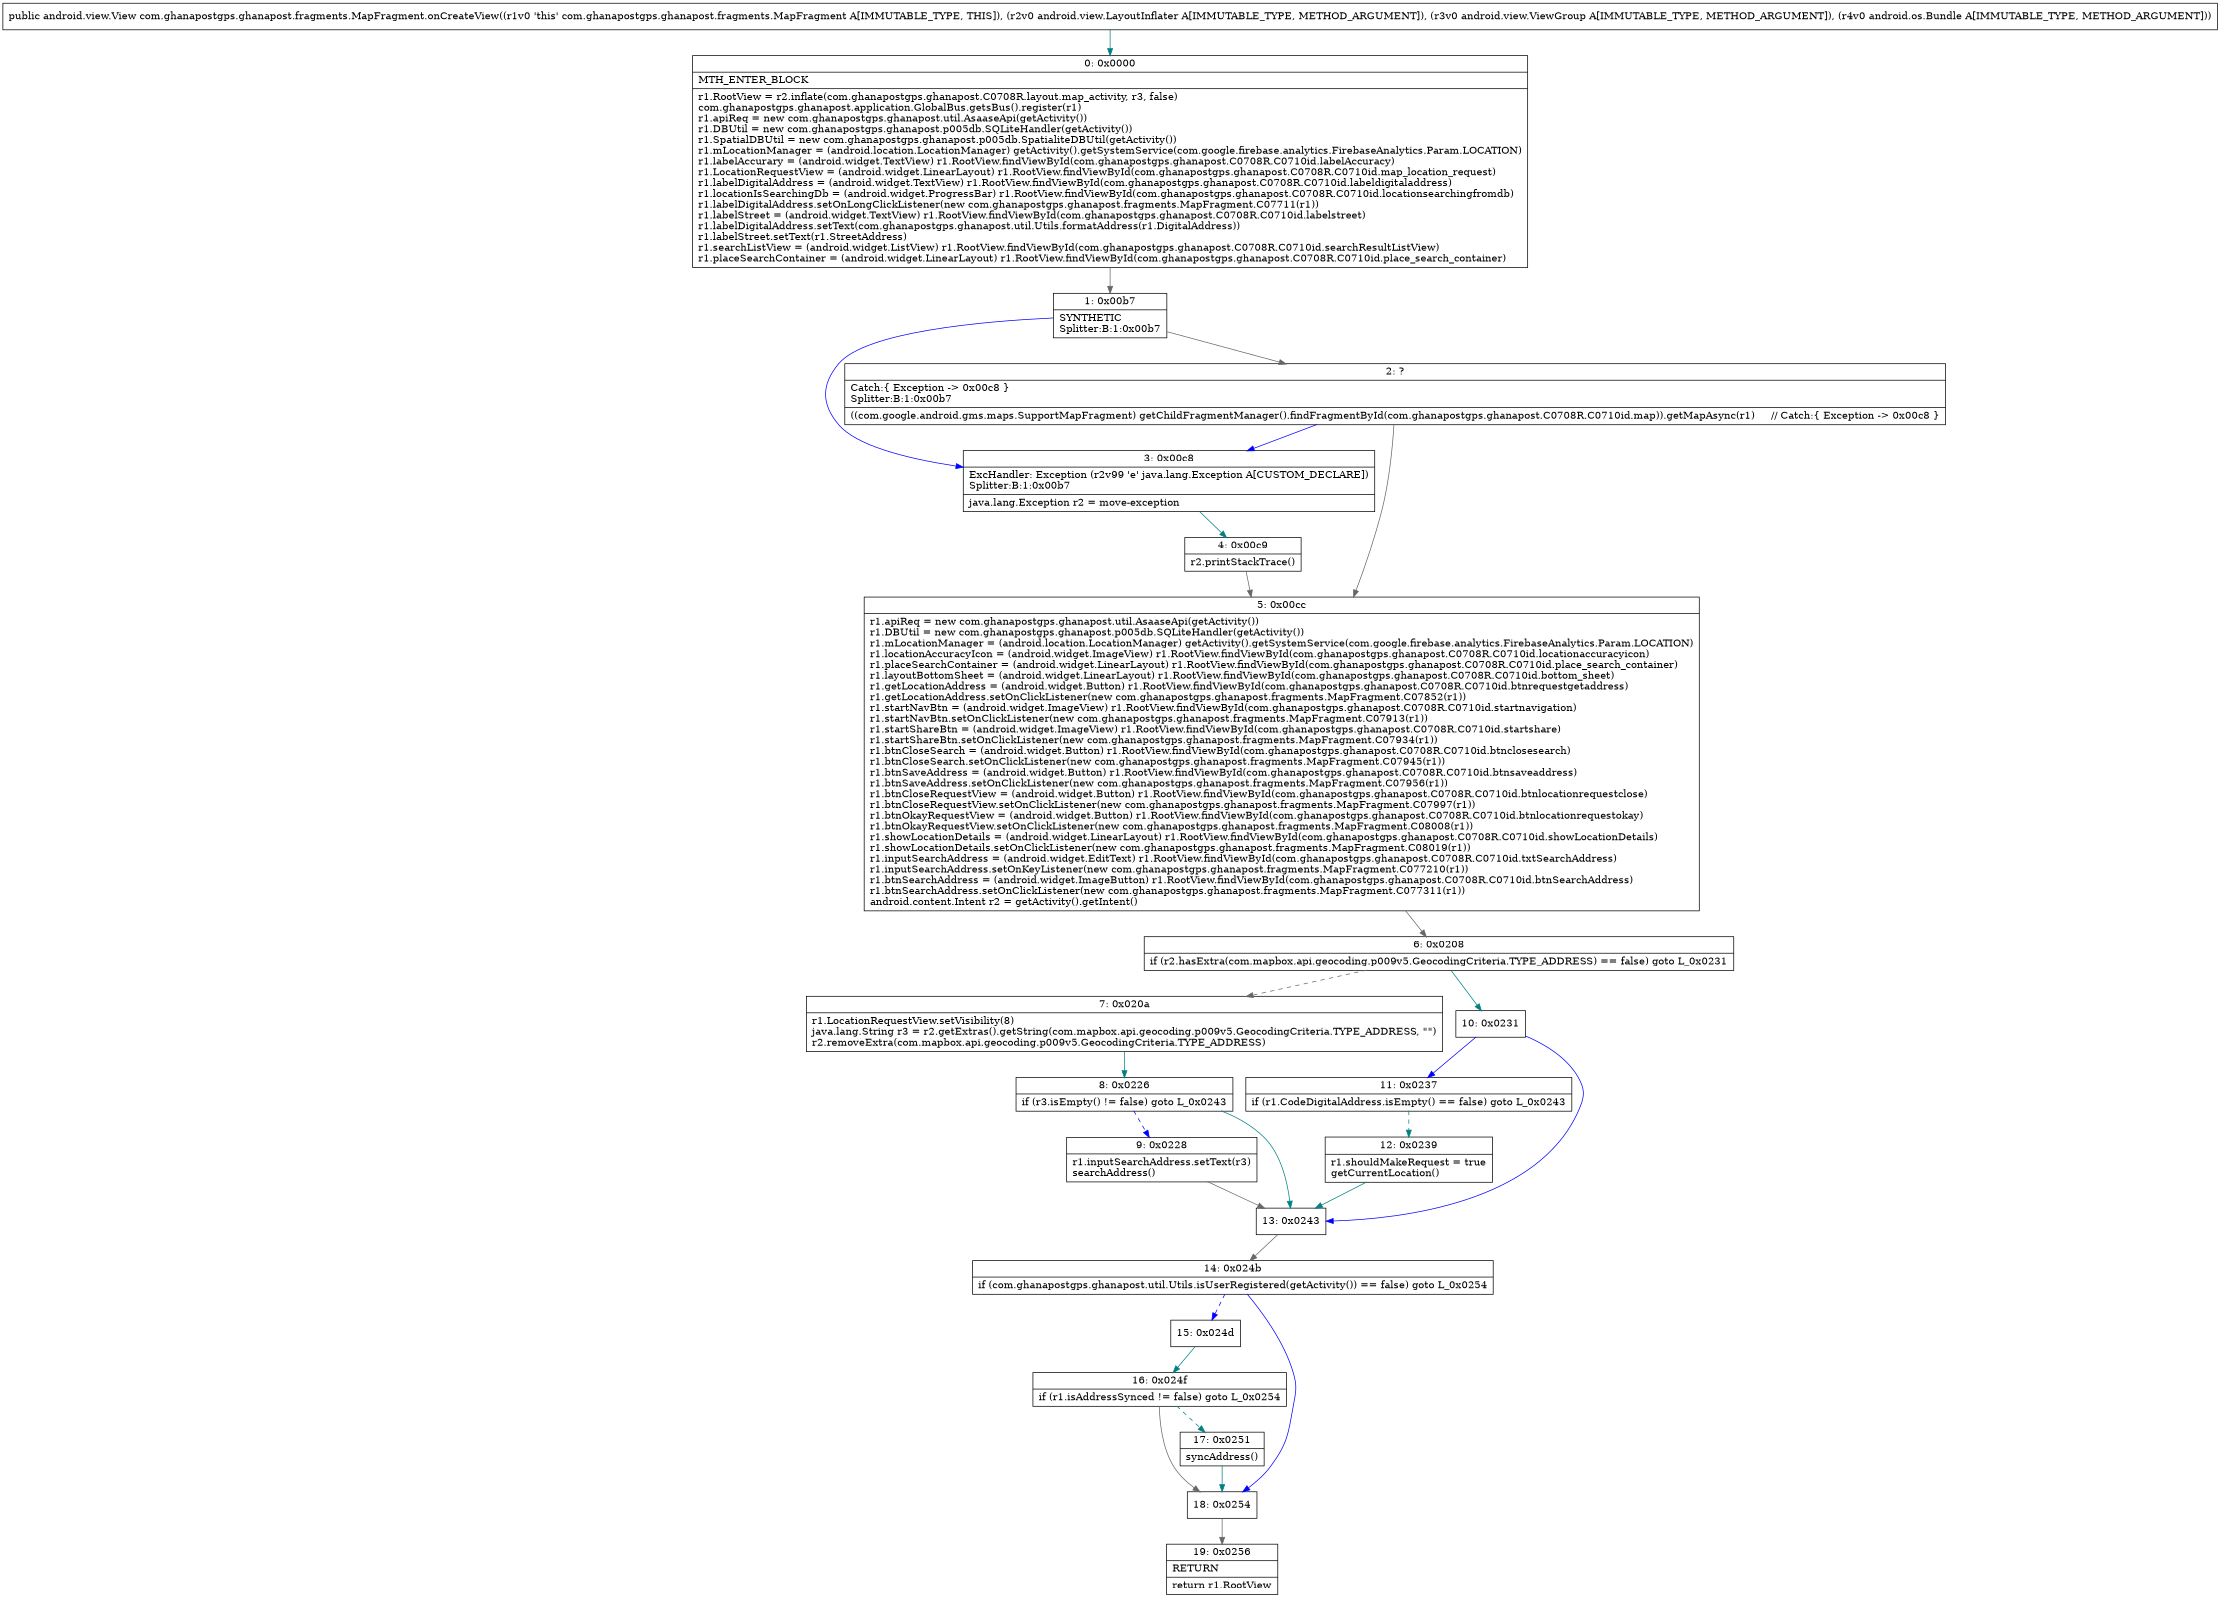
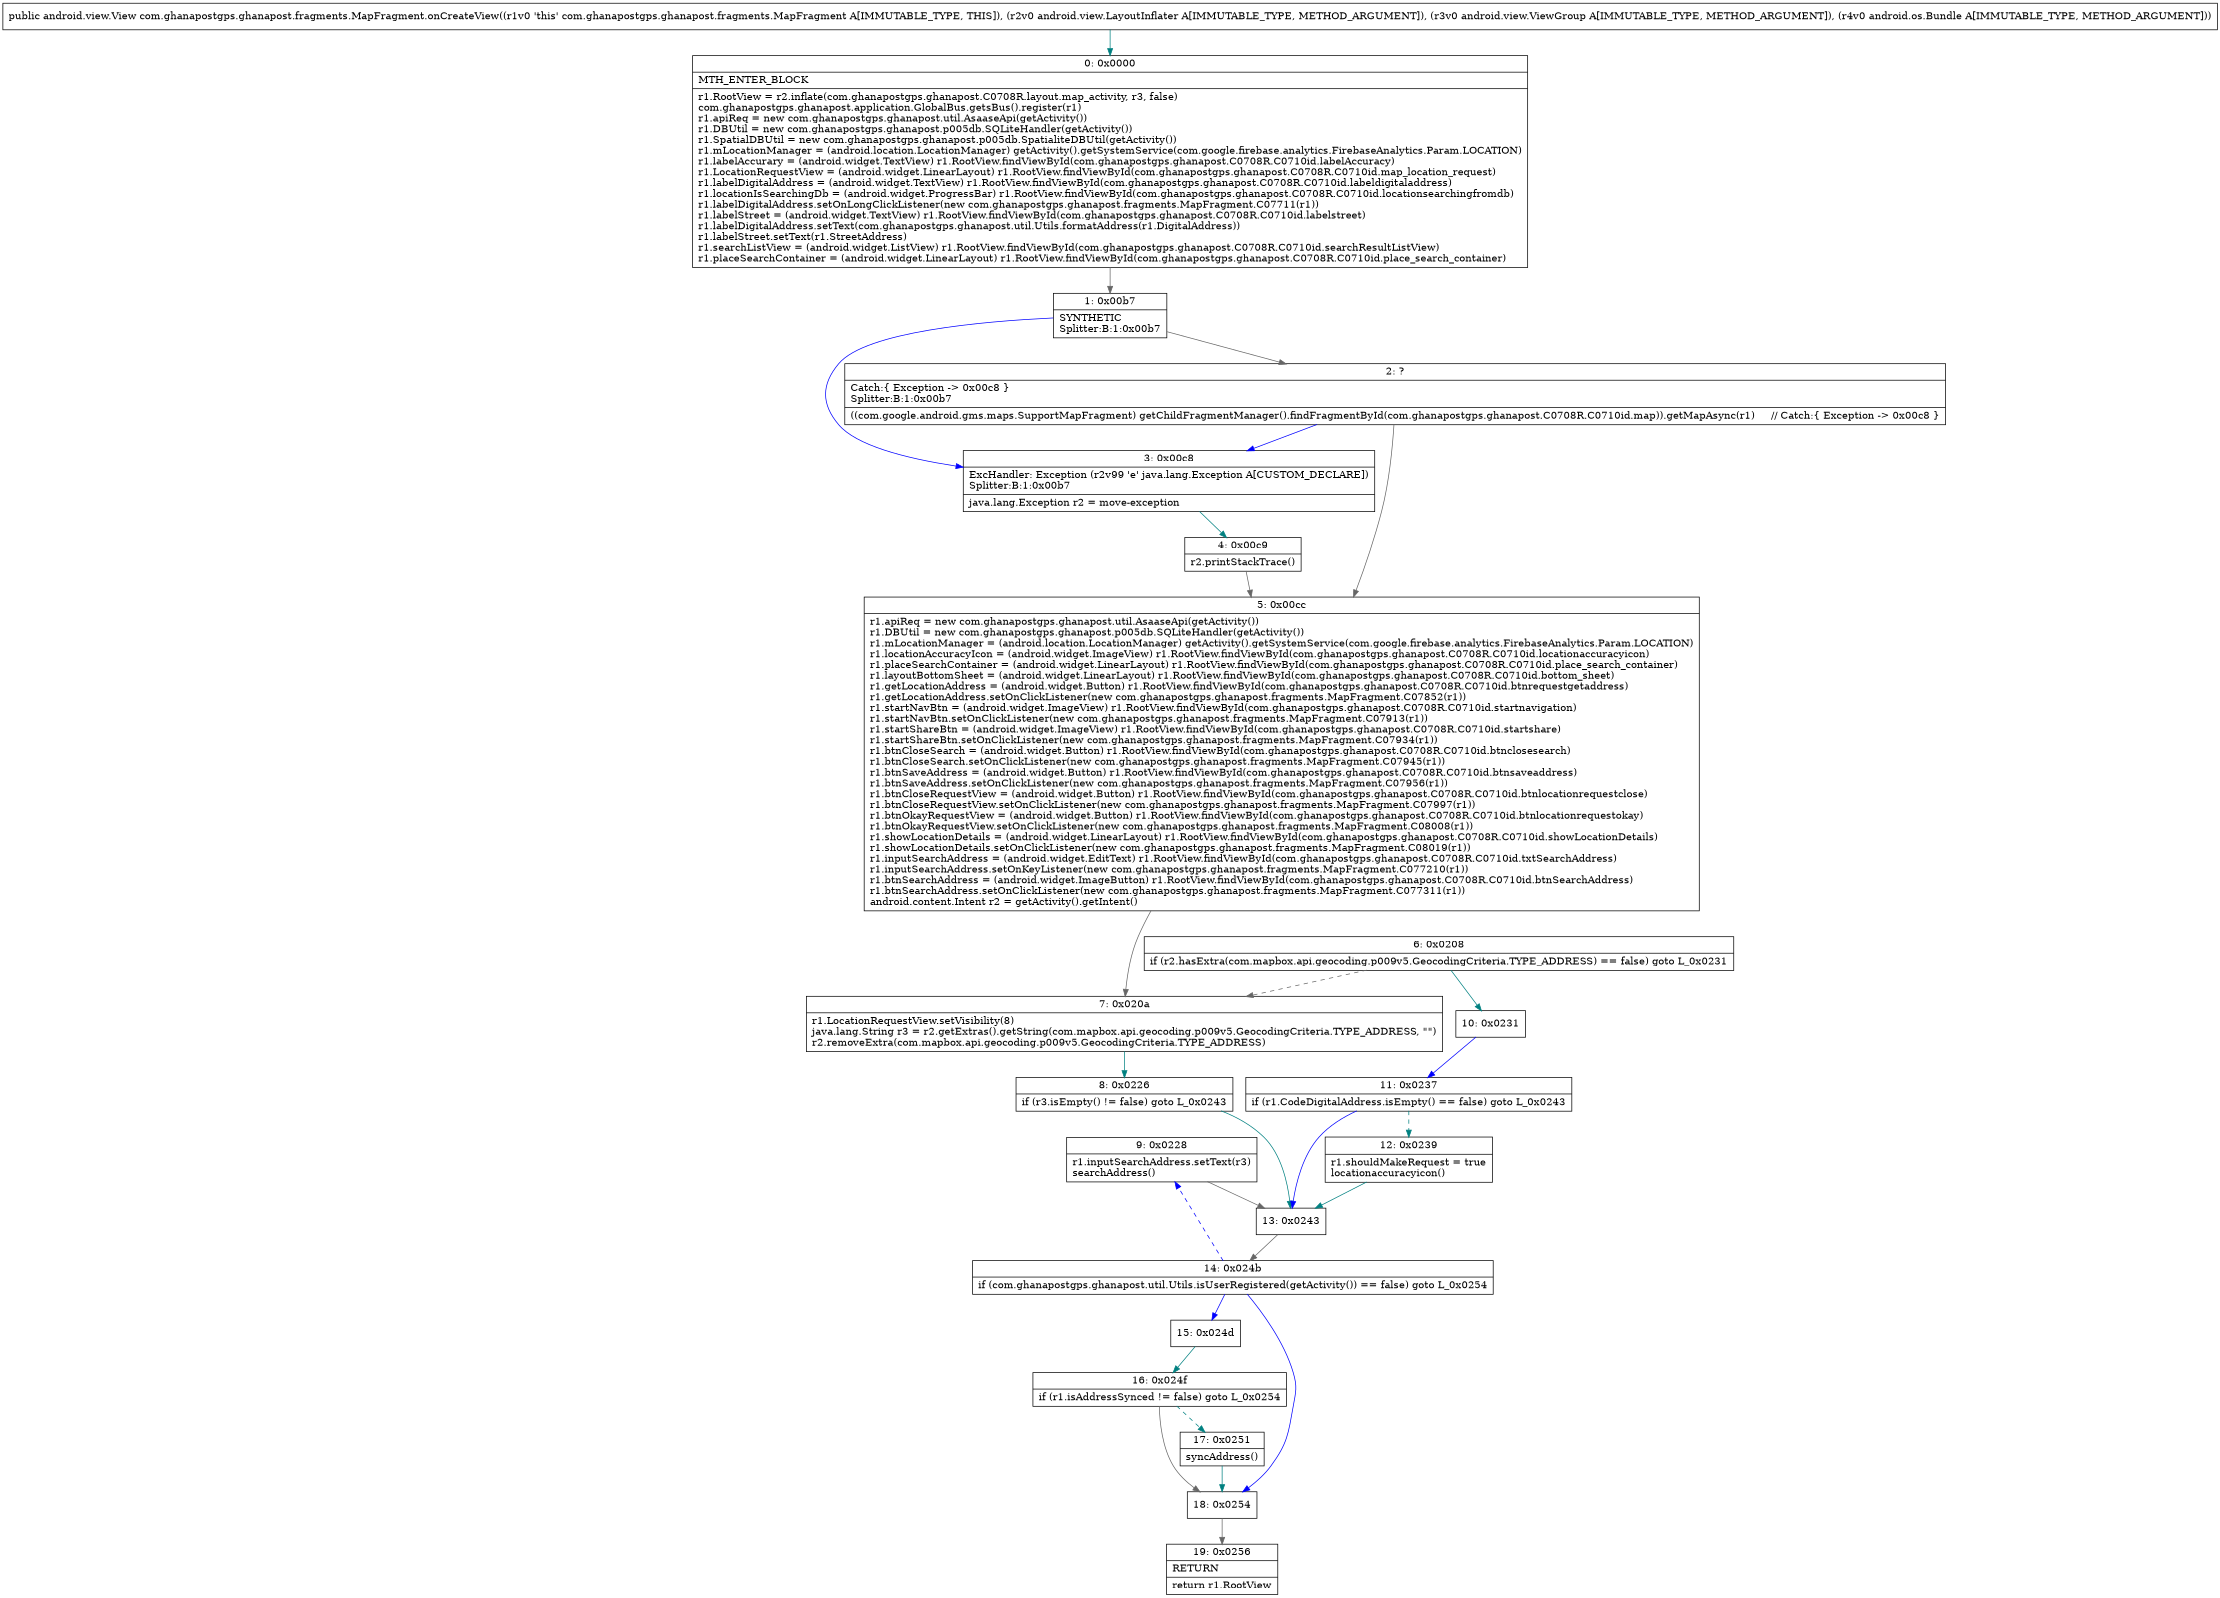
edge "5: 0x00cc" -> "6: 0x0208": now "5: 0x00cc" -> "7: 0x020a"
edge "8: 0x0226" -> "9: 0x0228": now "14: 0x024b" -> "9: 0x0228"
node "12: 0x0239": text "getCurrentLocation()" -> "locationaccuracyicon()"
edge "10: 0x0231" -> "13: 0x0243": now "11: 0x0237" -> "13: 0x0243"
edge "14: 0x024b" -> "15: 0x024d": style dashed -> solid
